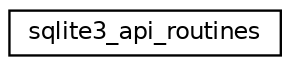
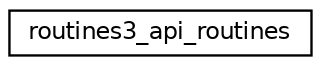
node "sqlite3_api_routines": label "sqlite3_api_routines" -> "routines3_api_routines"
